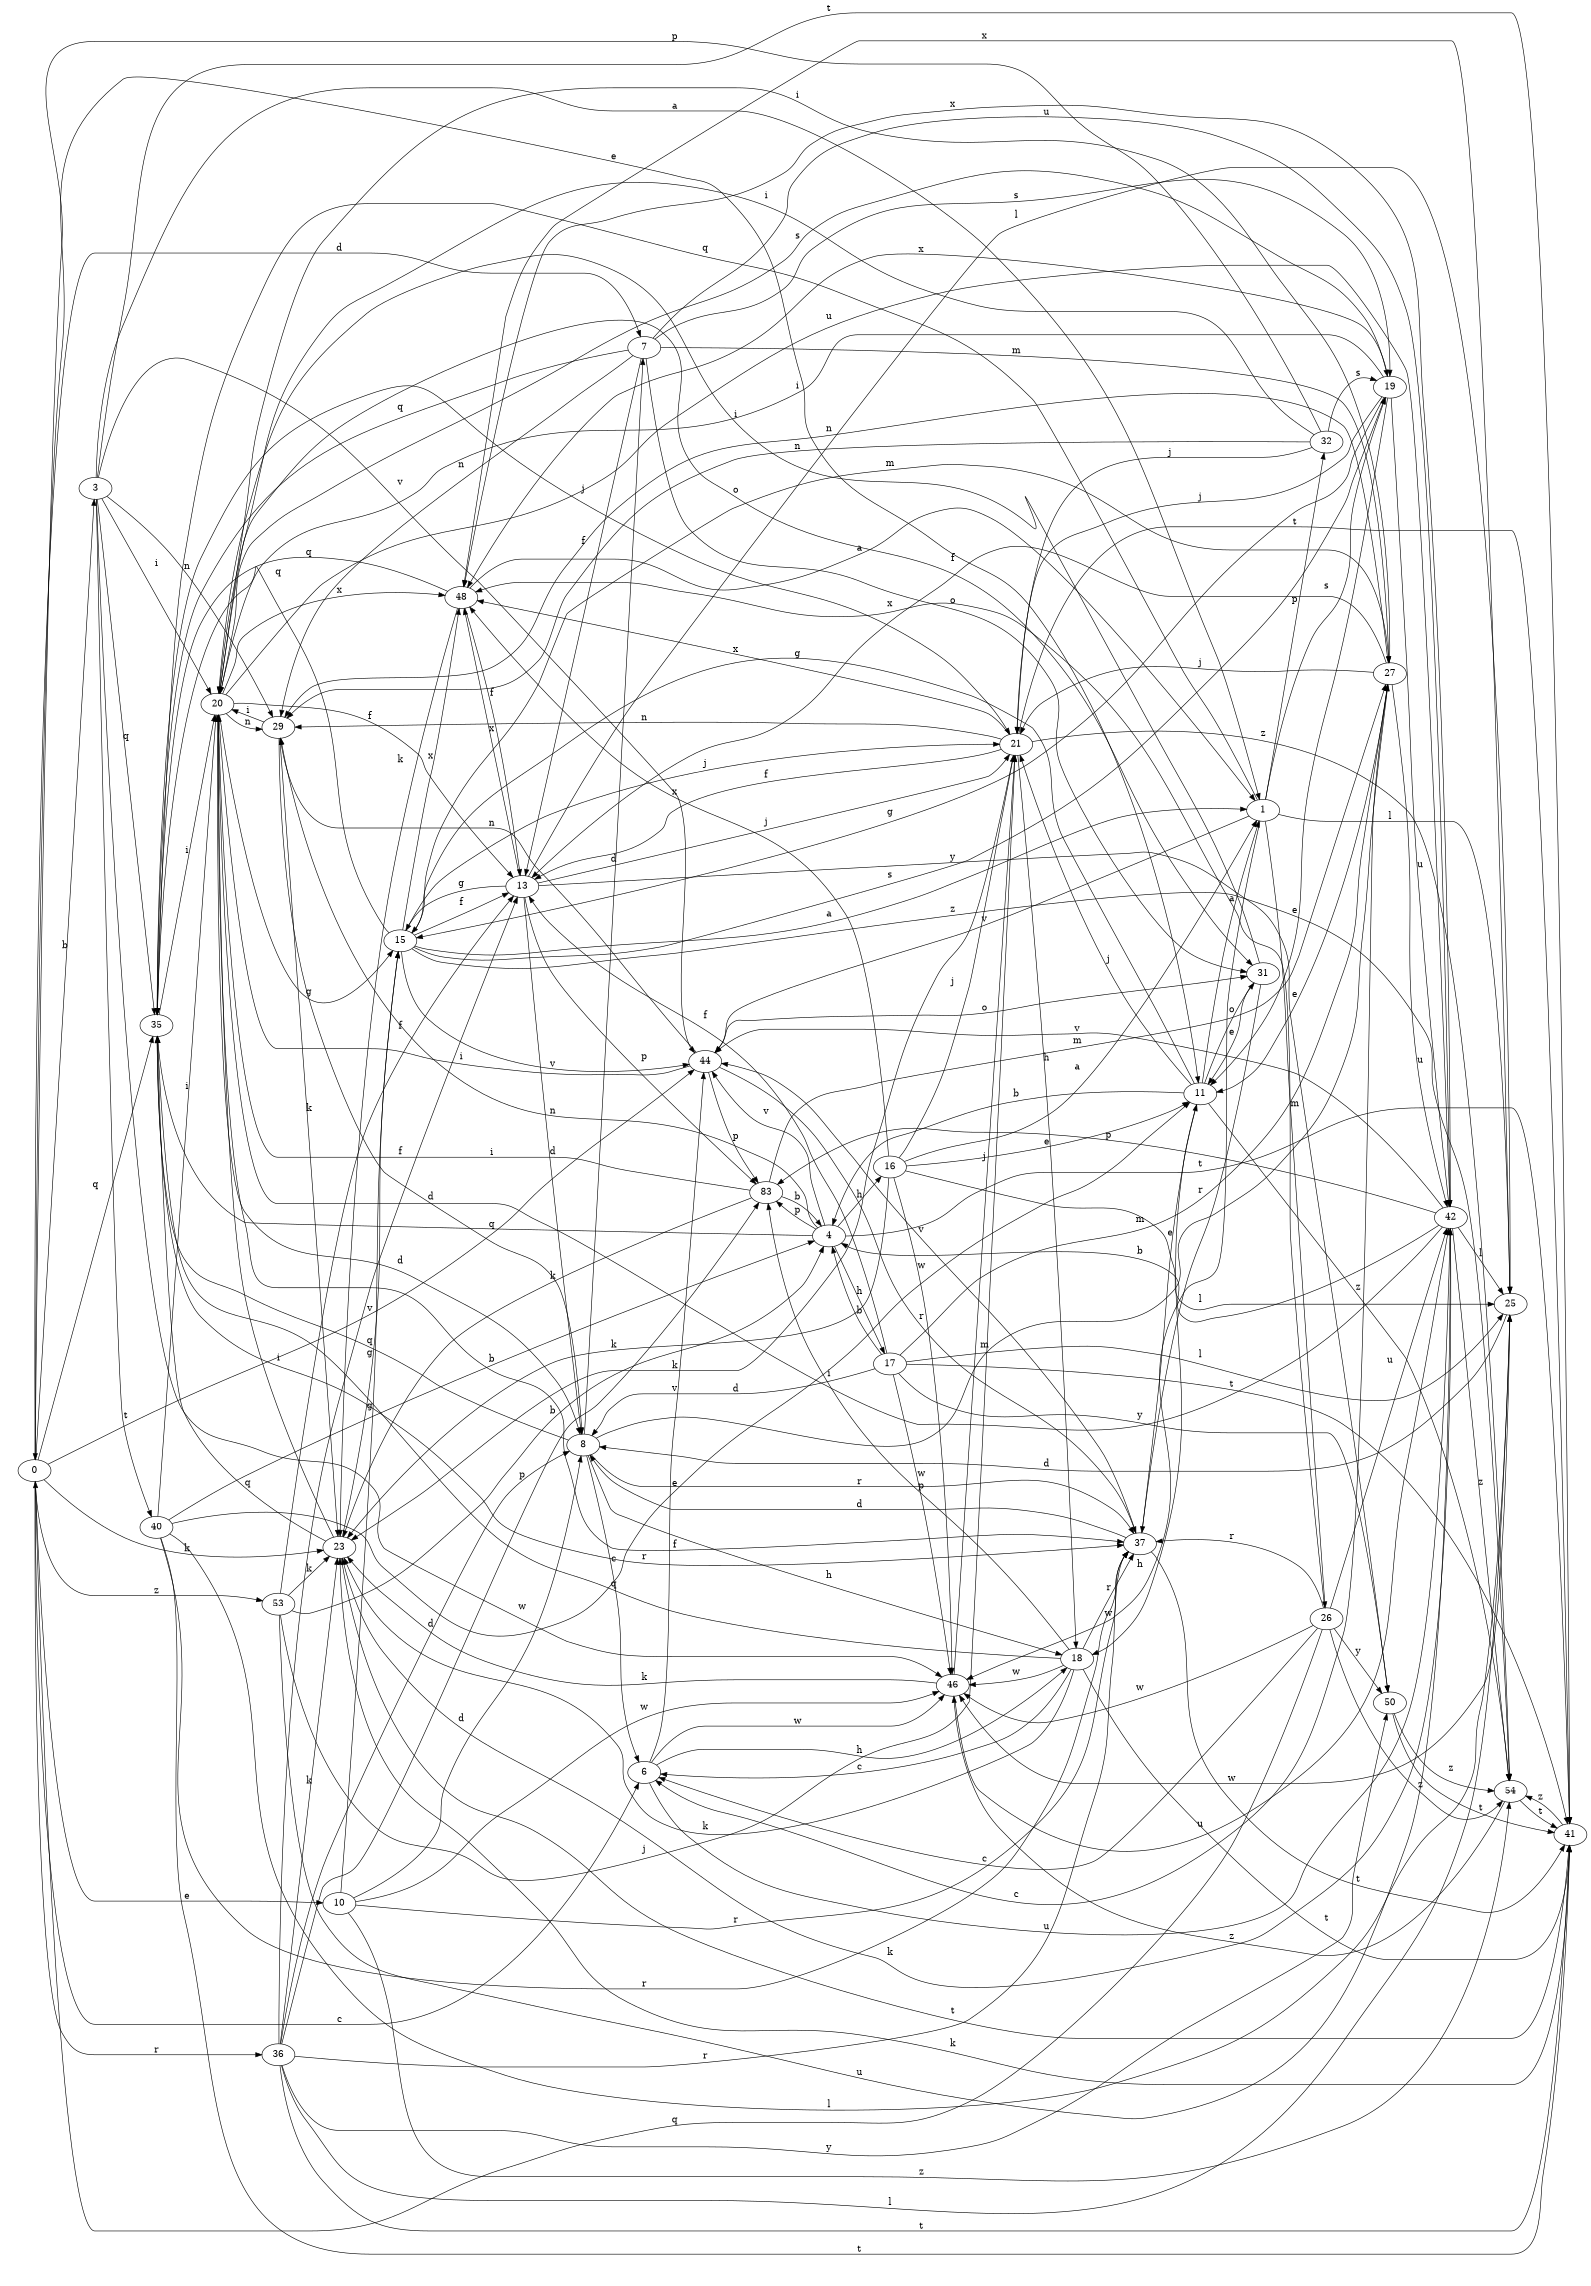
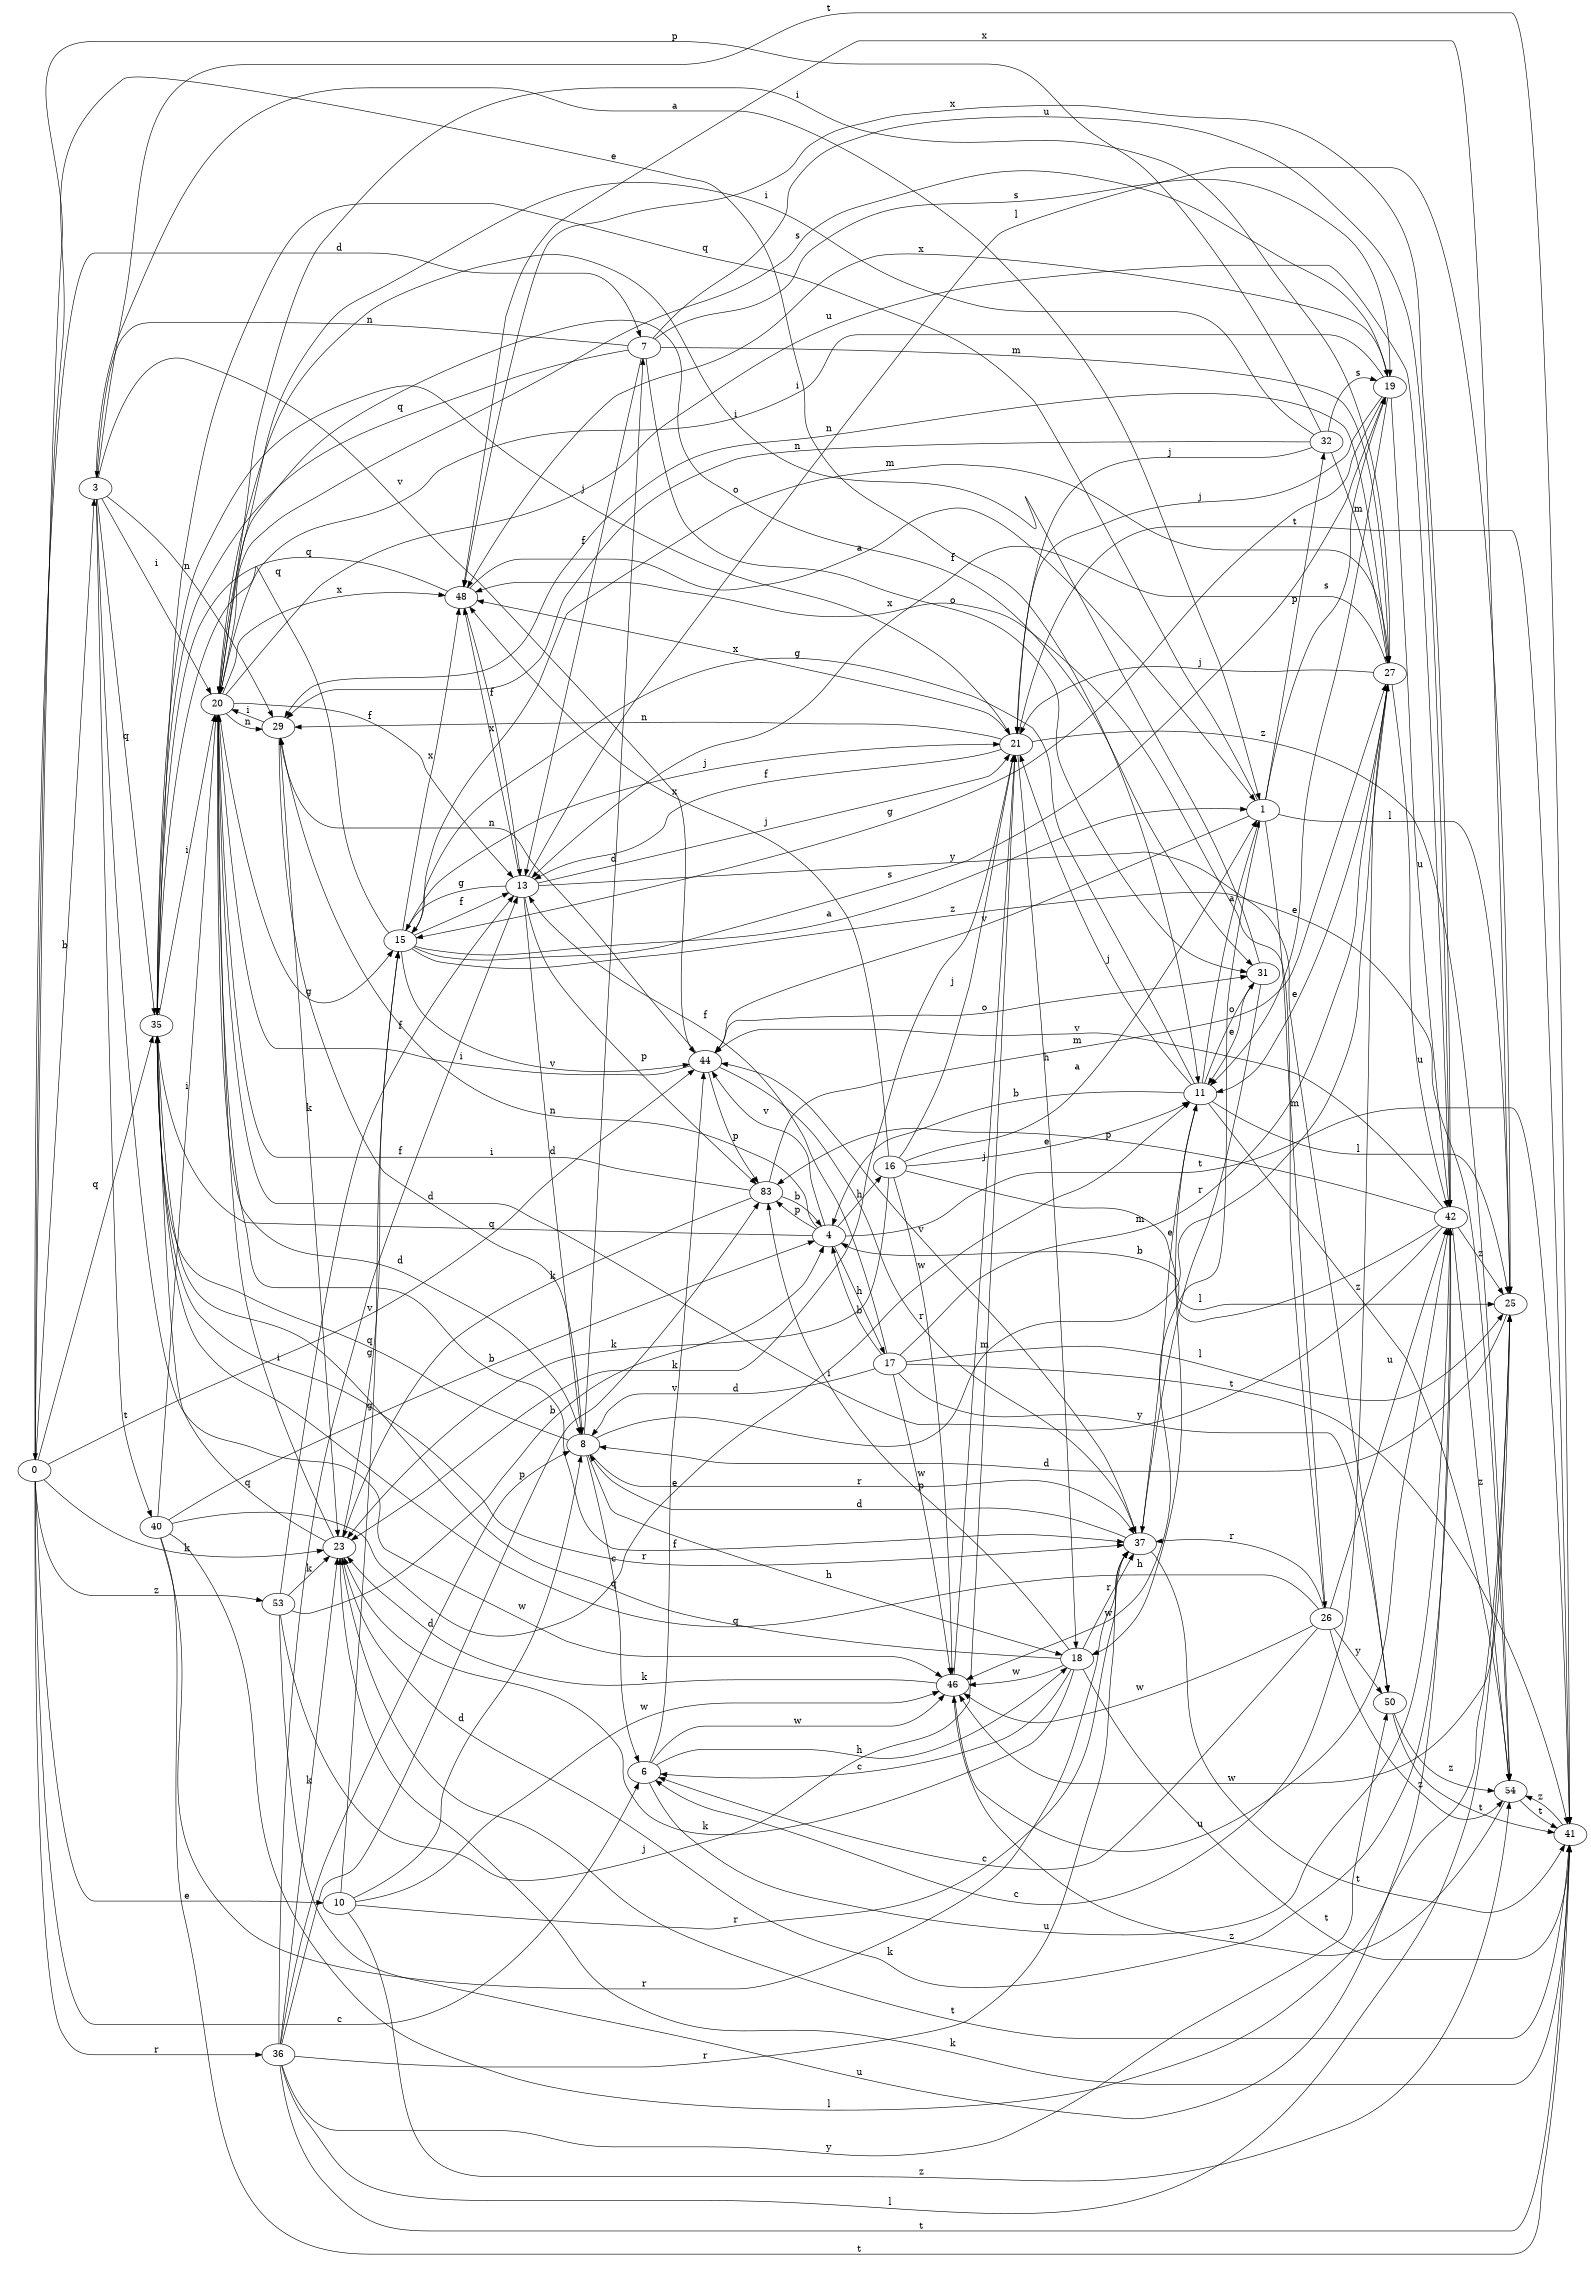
edge "7" -> "29": now "7" -> "3"
edge "32" -> "27": added, label "m"
edge "48" -> "23": removed, label "k"
edge "11" -> "25": added, label "l"
edge "42" -> "25": label "l" -> "z"
edge "26" -> "0": now "26" -> "35"
